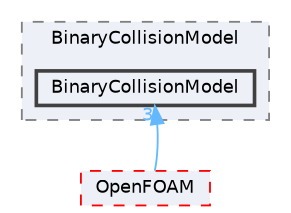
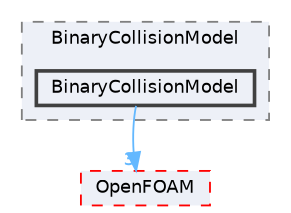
edge "OpenFOAM" -> "BinaryCollisionModel": reversed
